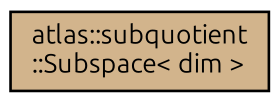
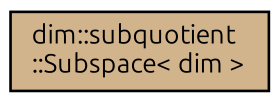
node "atlas::subquotient ::Subspace< dim >": label "atlas::subquotient ::Subspace< dim >" -> "dim::subquotient ::Subspace< dim >"
